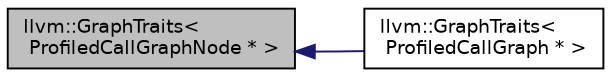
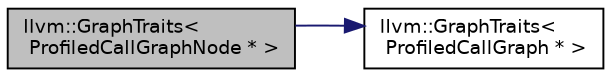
edge "llvm::GraphTraits< ProfiledCallGraph * >" -> "llvm::GraphTraits< ProfiledCallGraphNode * >": reversed
